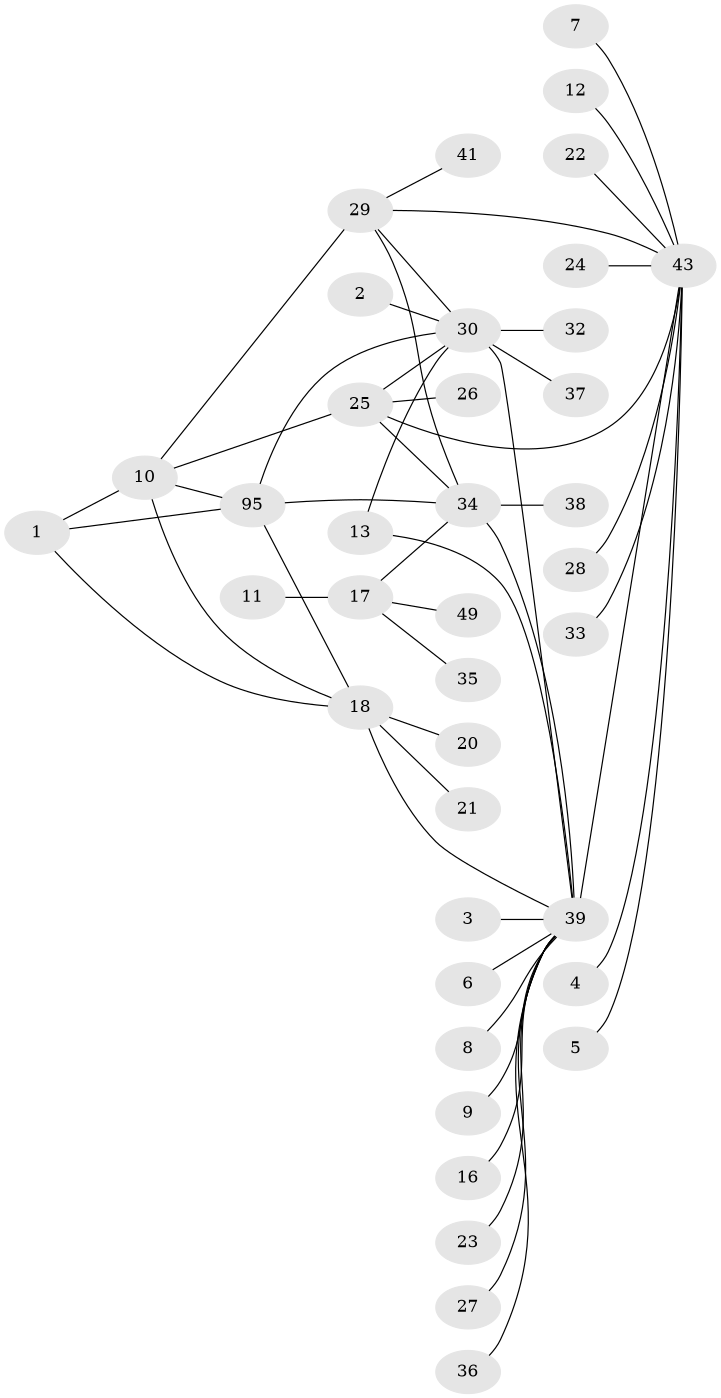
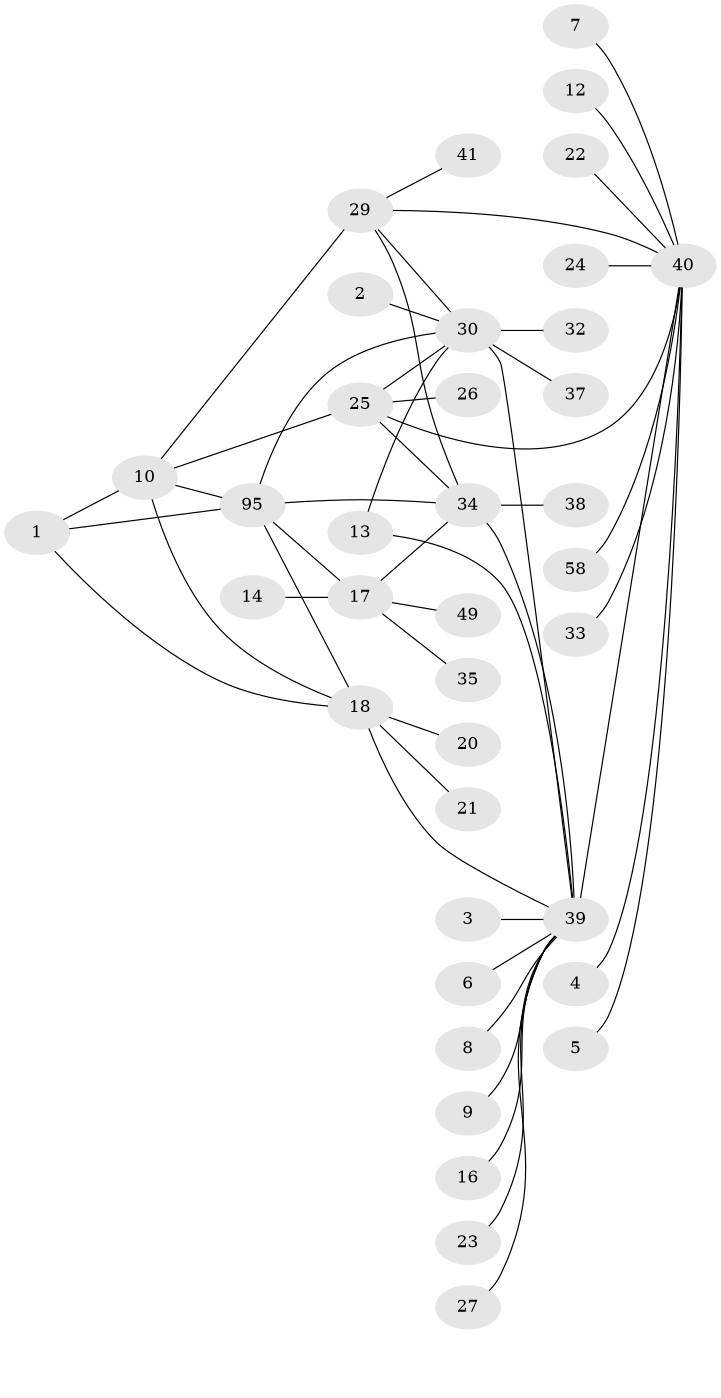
node "43": label "43" -> "40"
edge "95" -- "17": added
node "28": label "28" -> "58"
node "11": label "11" -> "14"
node "36": removed
